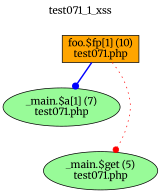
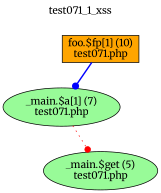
edge "foo.$fp[1] (10) test071.php" -> "_main.$get (5) test071.php": now "_main.$a[1] (7) test071.php" -> "_main.$get (5) test071.php"
